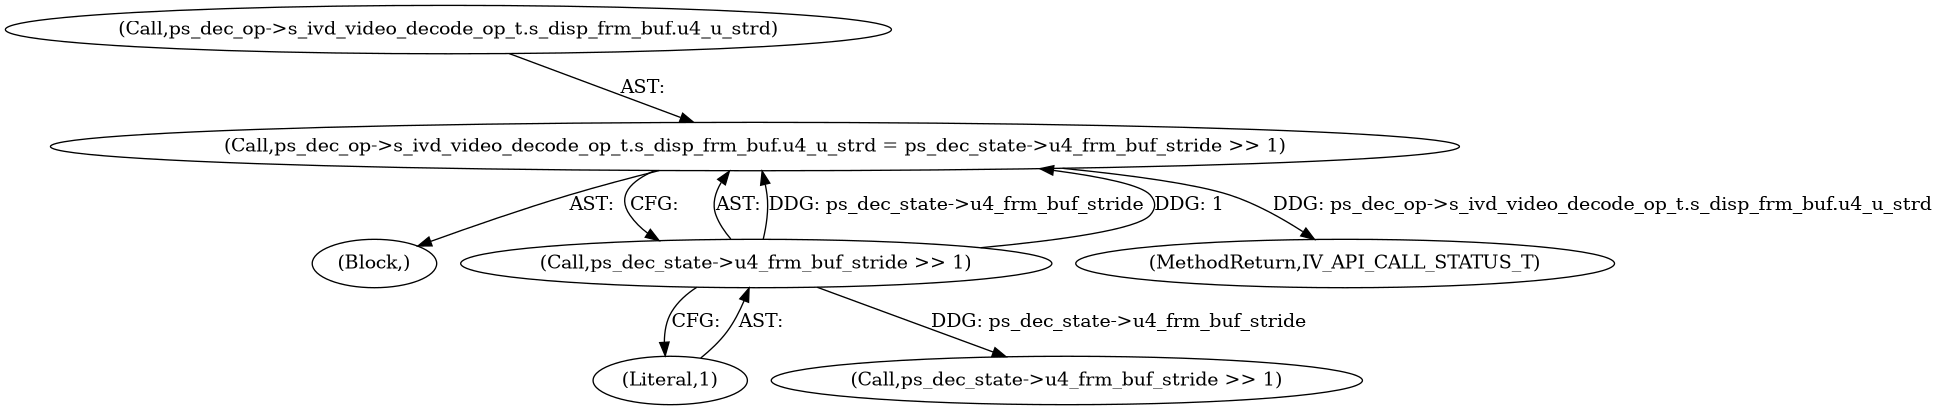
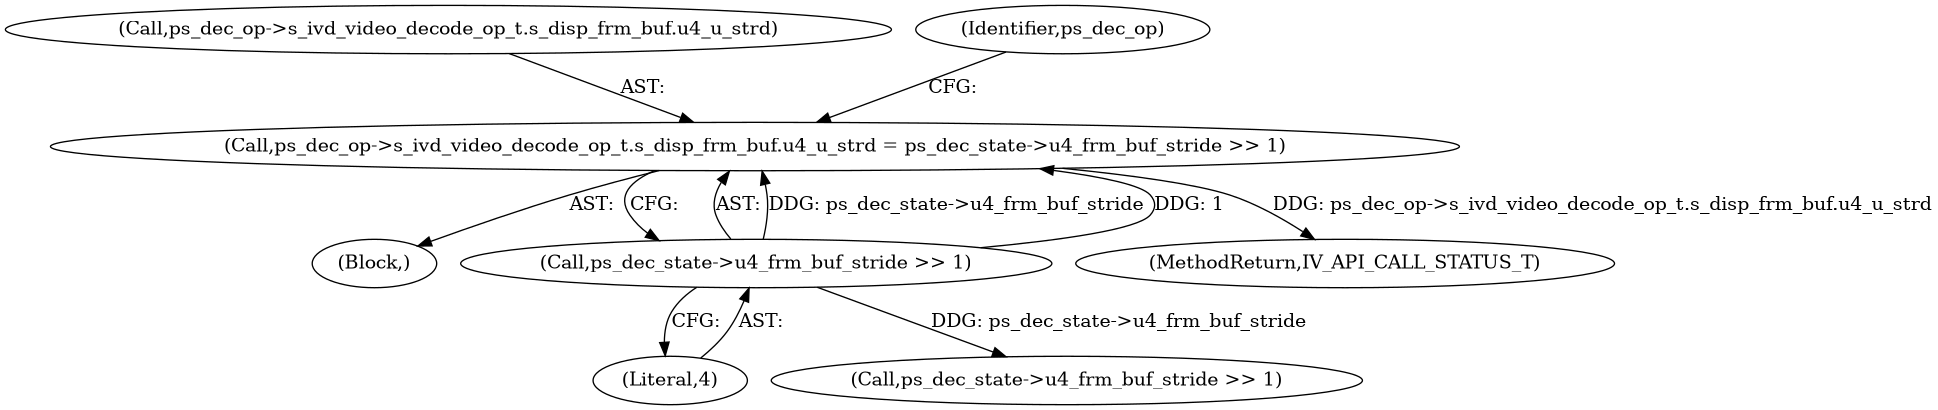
node "(Identifier,ps_dec_op)": added
node "(Literal,1)": label "(Literal,1)" -> "(Literal,4)"
